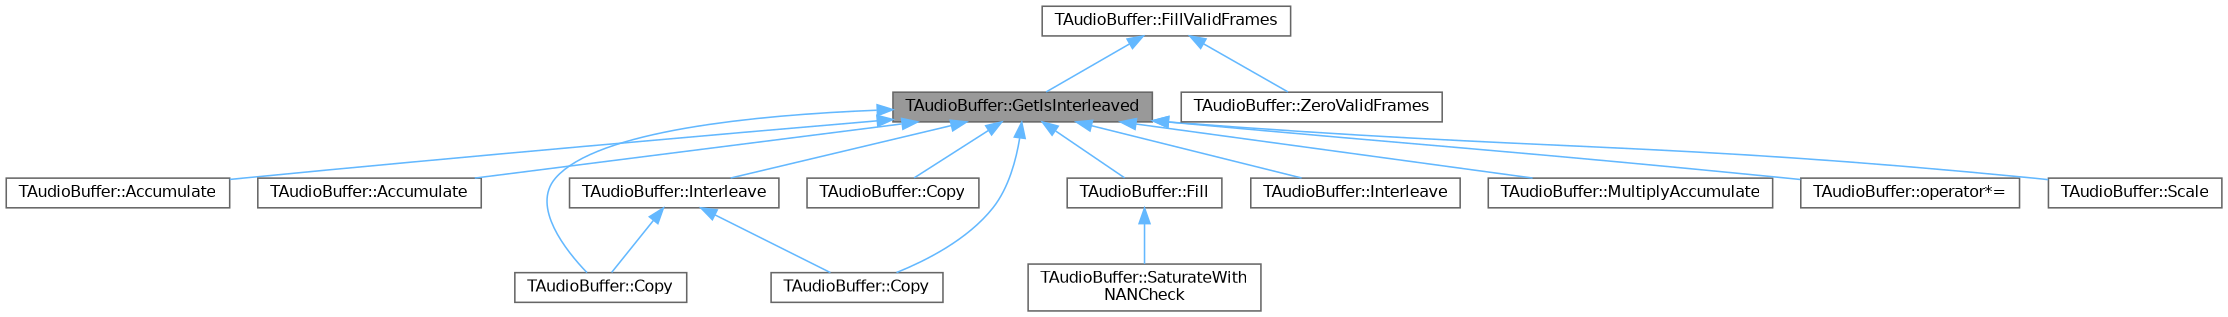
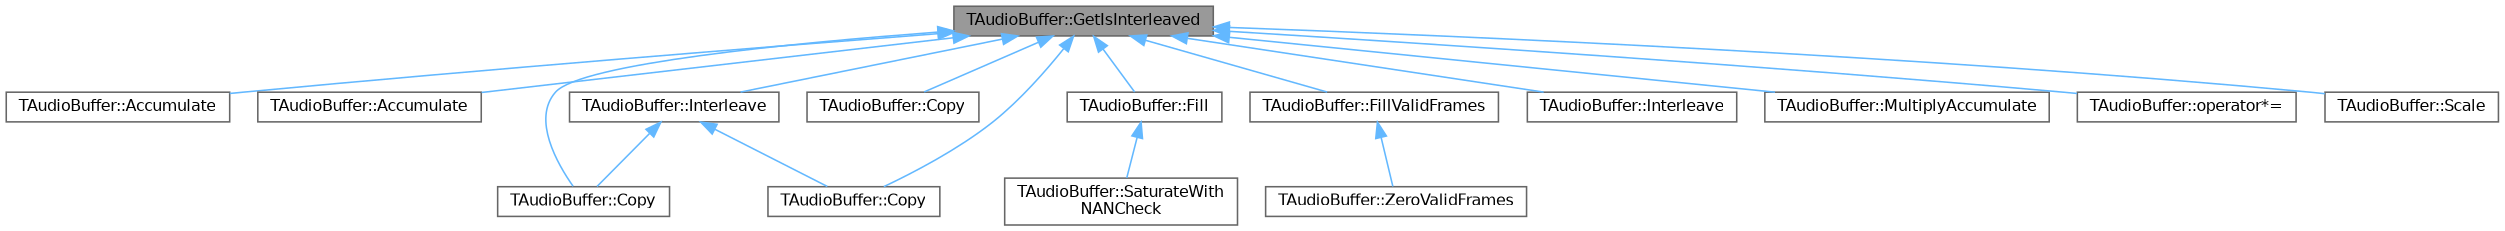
edge "TAudioBuffer::GetIsInterleaved" -> "TAudioBuffer::FillValidFrames": reversed
